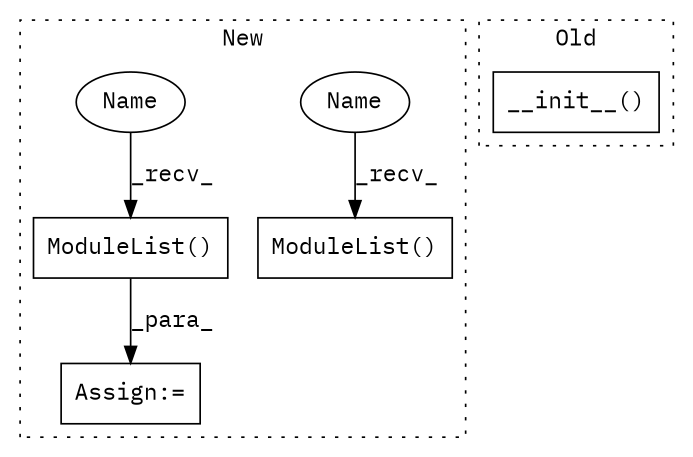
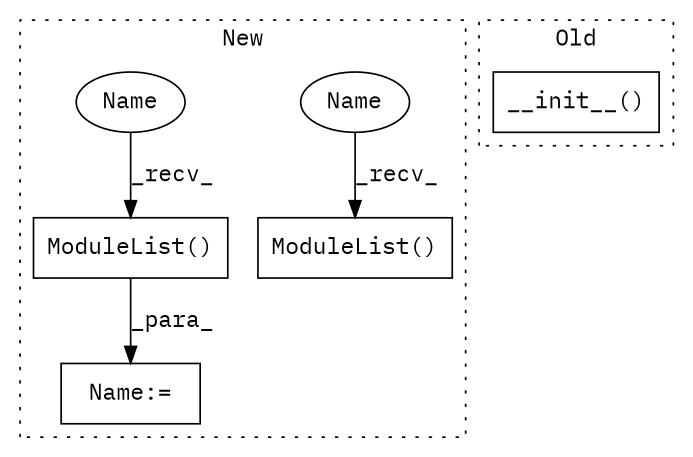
node "Assign:=": label "Assign:=" -> "Name:="
